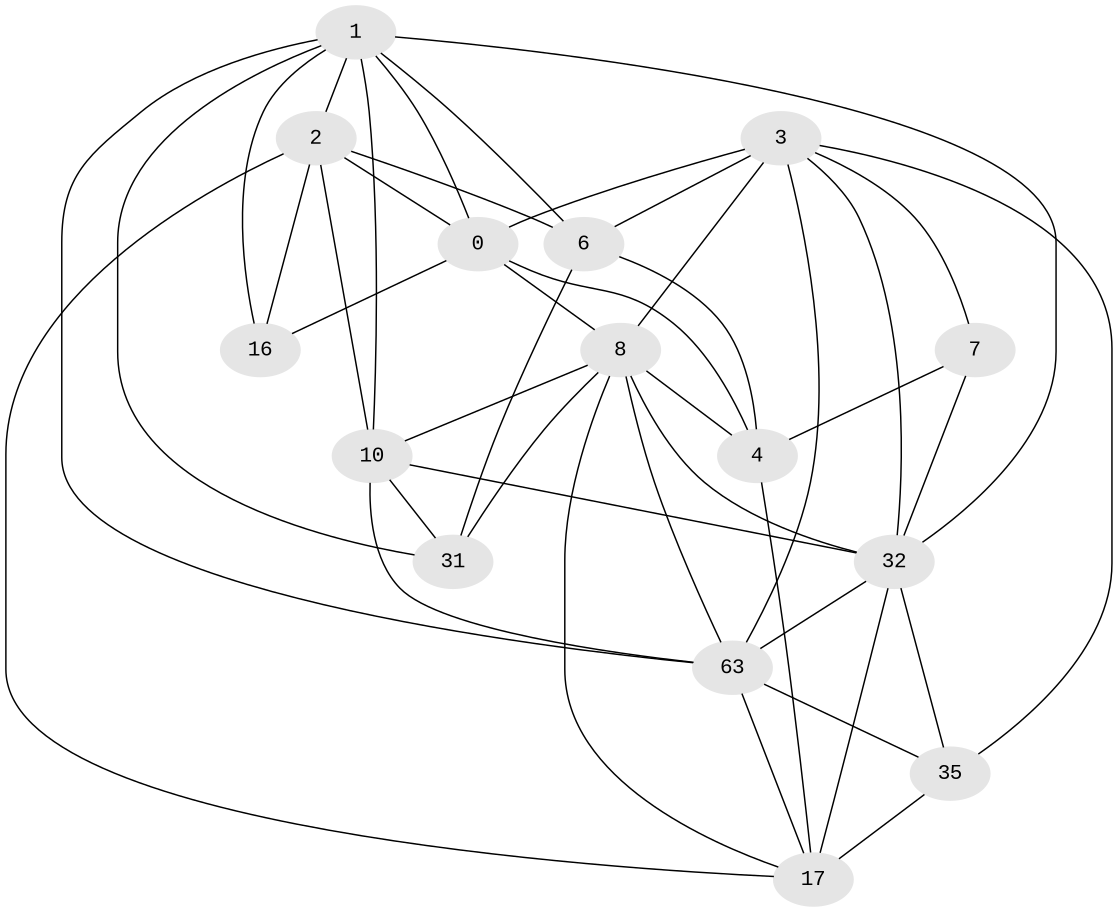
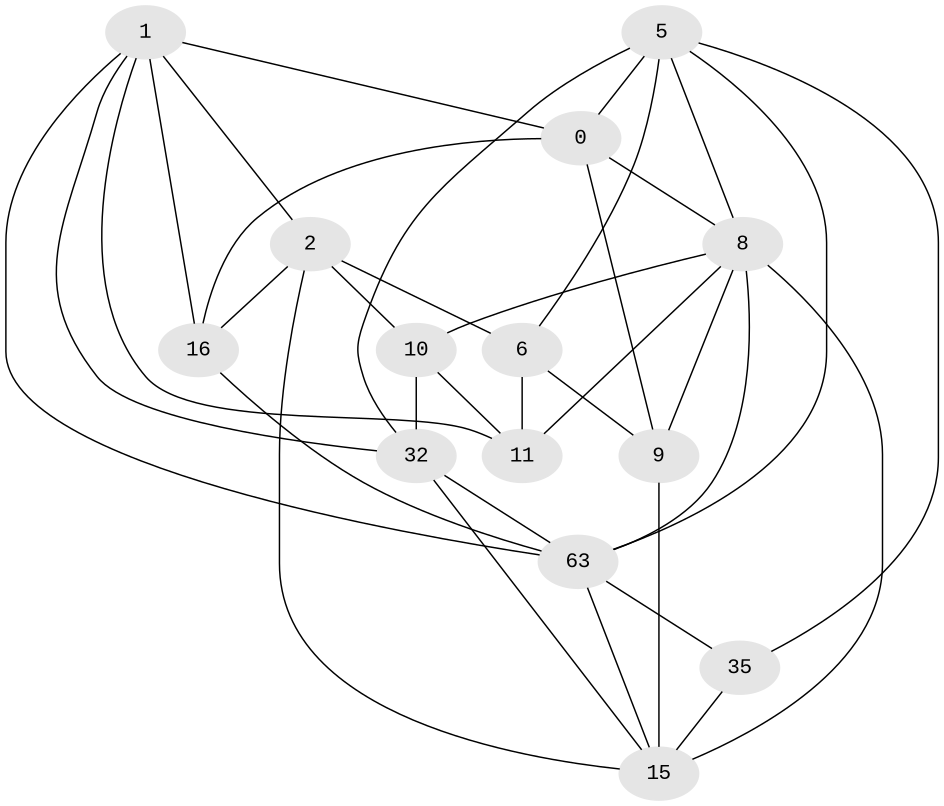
edge "1" -- "6": removed
node "3": label "3" -> "5"
edge "2" -- "0": removed
edge "1" -- "10": removed
node "7": removed
node "4": label "4" -> "9"
edge "8" -- "32": removed
node "31": label "31" -> "11"
edge "10" -- "63": now "16" -- "63"
edge "32" -- "35": removed
node "17": label "17" -> "15"
